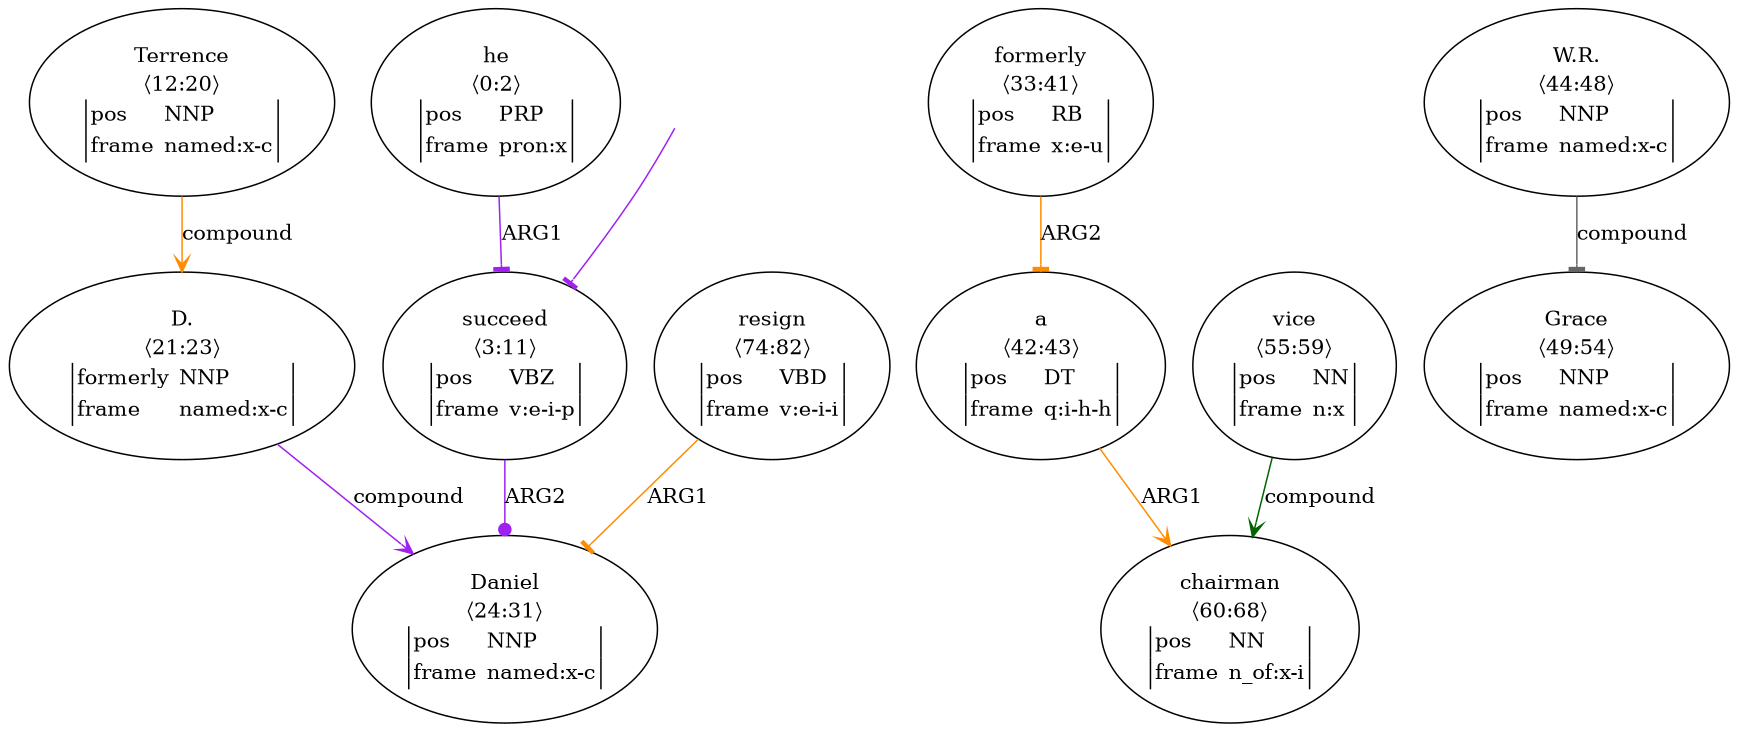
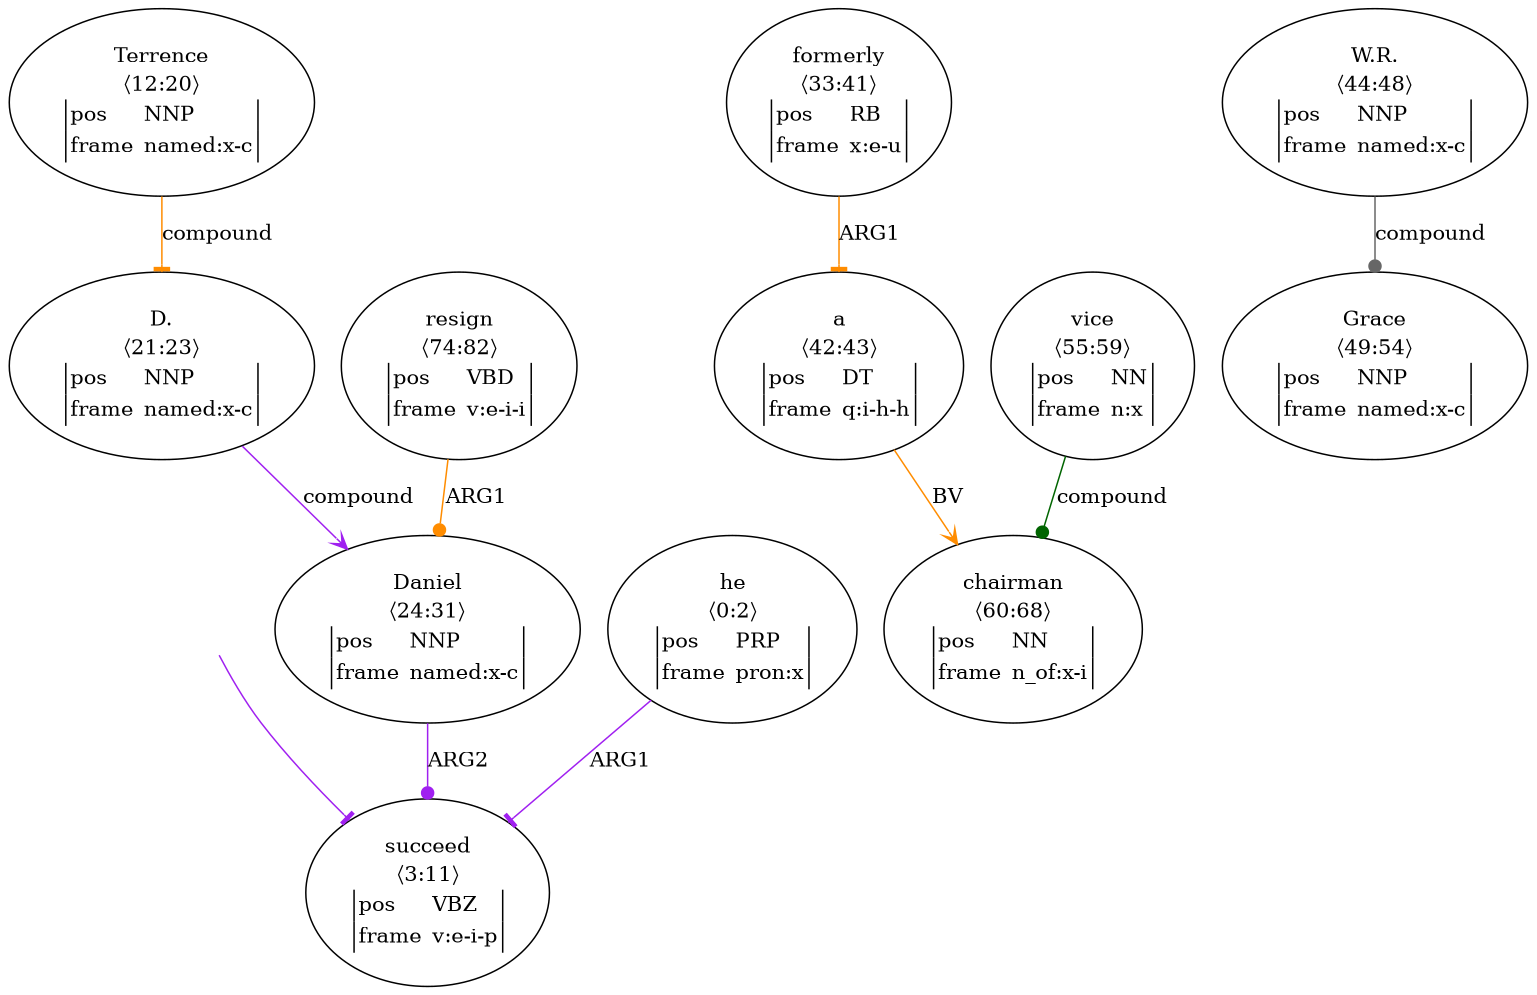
edge "Terrence" -> "D.": arrowhead vee -> tee
edge "W.R." -> "Grace": arrowhead tee -> dot
edge "formerly" -> "a": label "ARG2" -> "ARG1"
node "D.": text "formerly" -> "pos"
edge "vice" -> "chairman": arrowhead vee -> dot
edge "succeed" -> "Daniel": reversed
edge "resign" -> "Daniel": arrowhead tee -> dot
edge "a" -> "chairman": label "ARG1" -> "BV"
